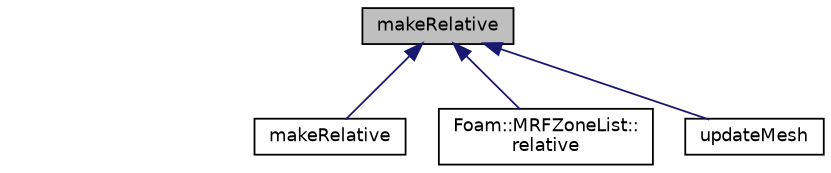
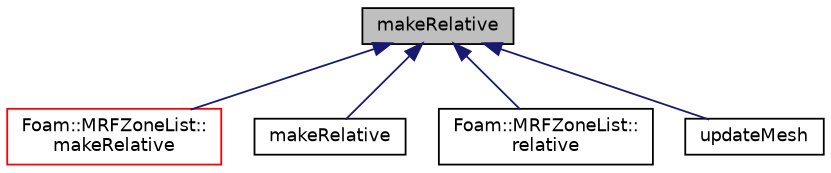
node "Foam::MRFZoneList:: makeRelative": added
